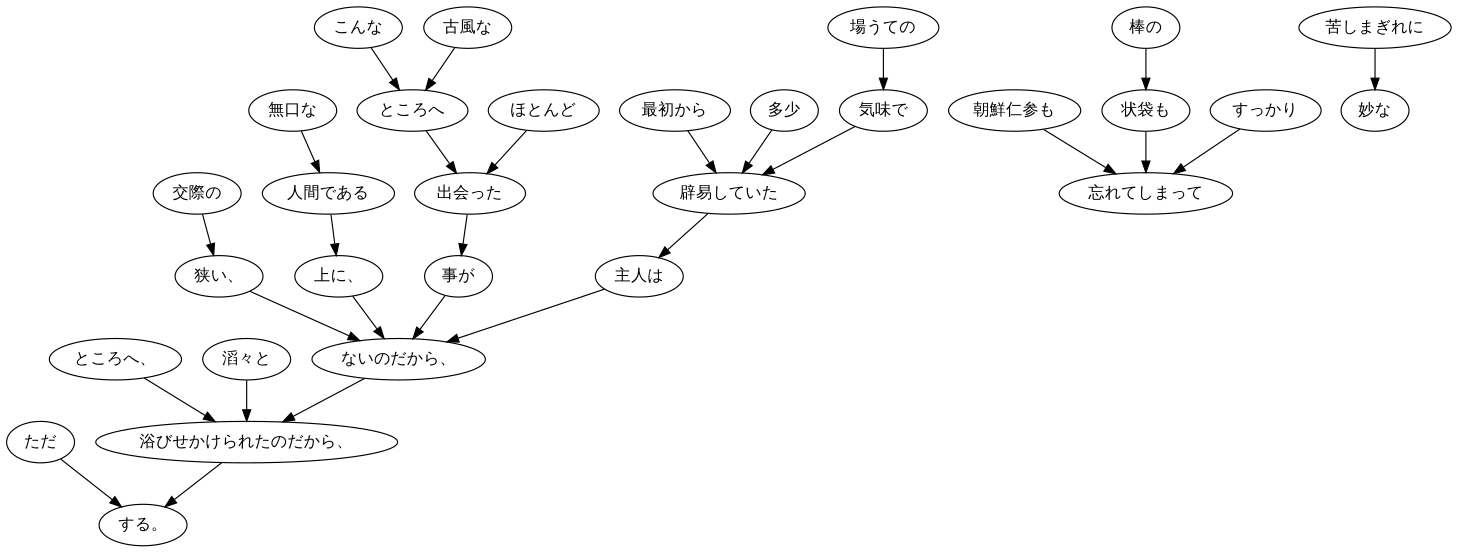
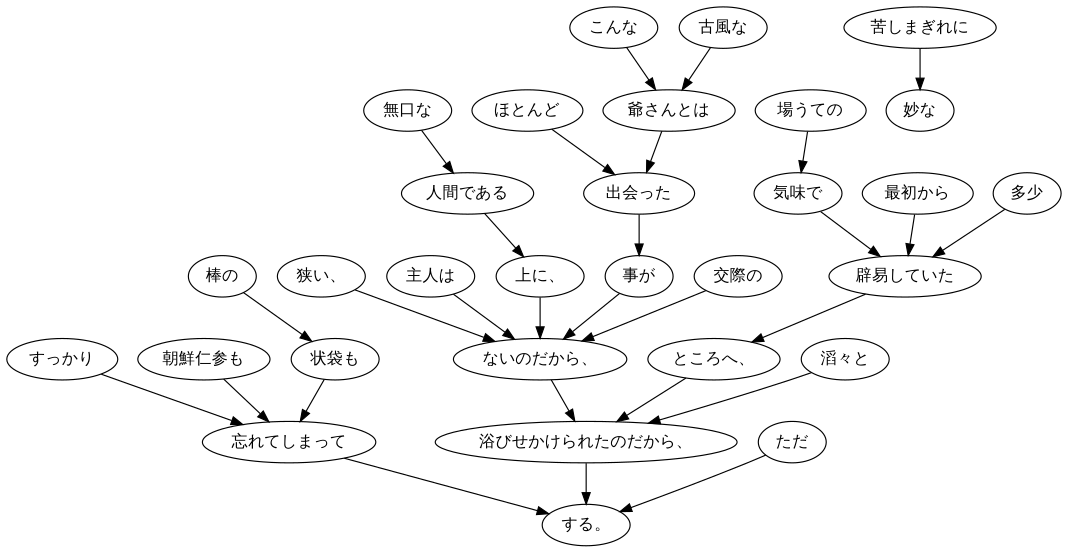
node "ところへ": label "ところへ" -> "爺さんとは"
edge "交際の" -> "狭い、": now "交際の" -> "ないのだから、"
edge "辟易していた" -> "主人は": now "辟易していた" -> "ところへ、"
edge "忘れてしまって" -> "する。": added
